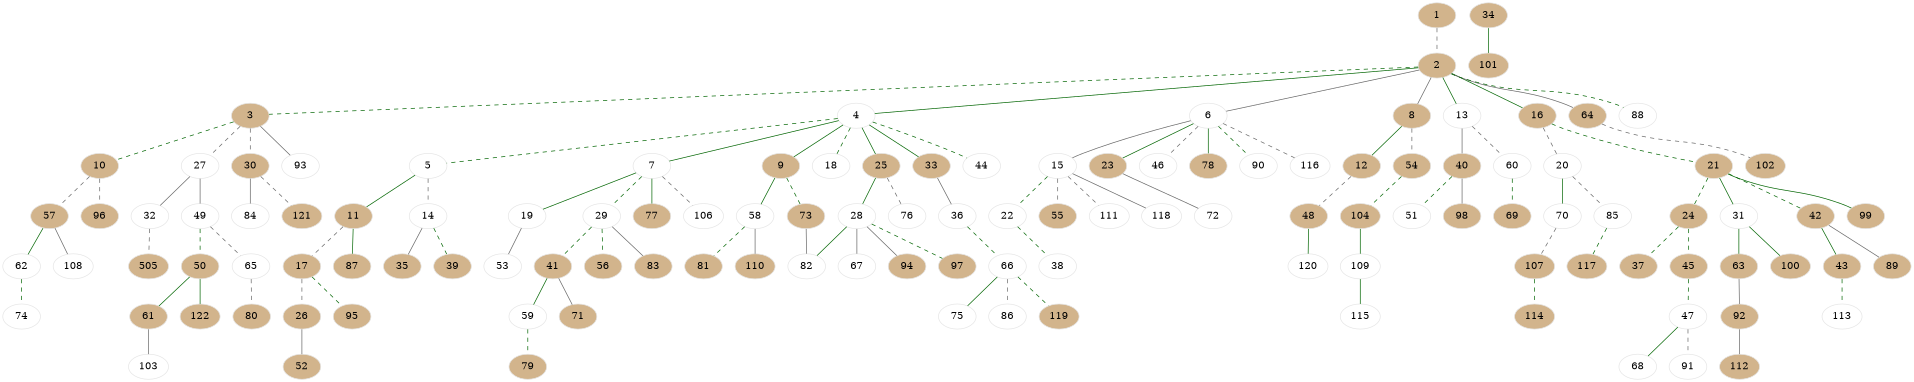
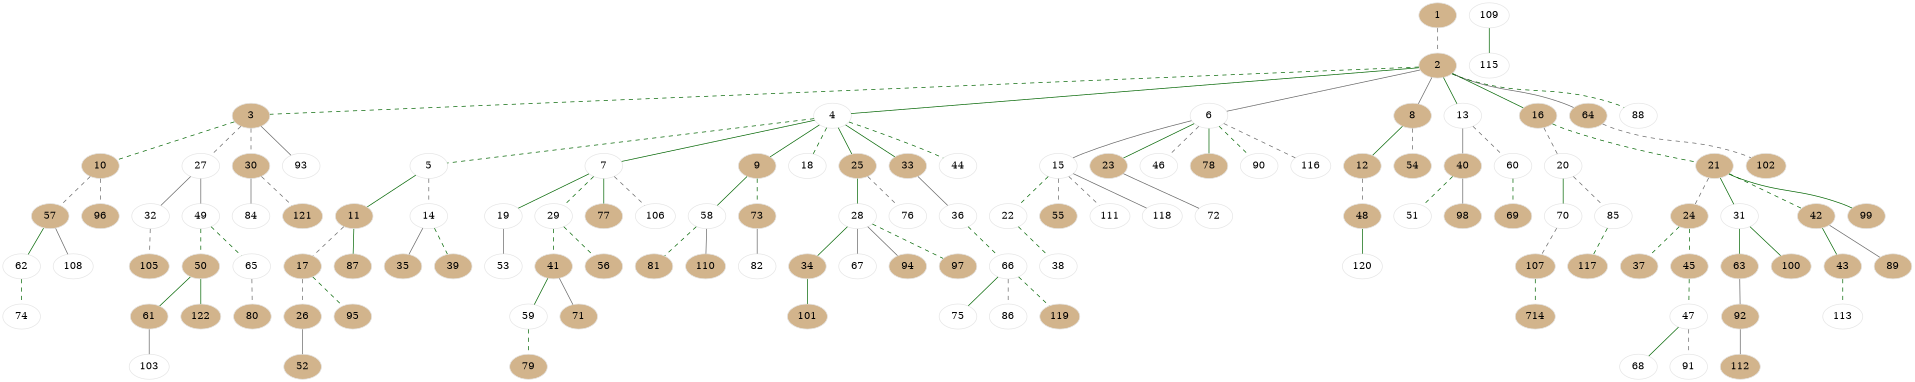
edge "21" -- "24": color darkgreen -> gray40
node "104": removed
edge "49" -- "65": color gray40 -> darkgreen
edge "28" -- "82": now "28" -- "34"
node "505": label "505" -> "105"
node "83": removed
node "114": label "114" -> "714"
